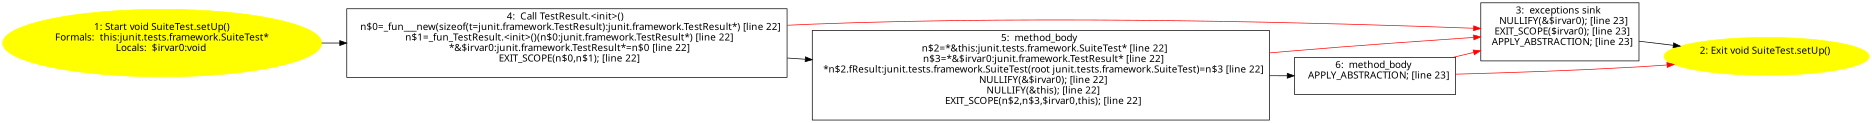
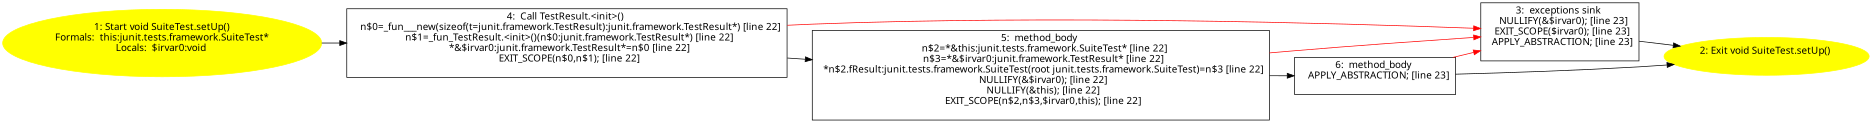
edge "6:  method_body APPLY_ABSTRACTION; [line 23]" -> "2: Exit void SuiteTest.setUp()": color red -> black
